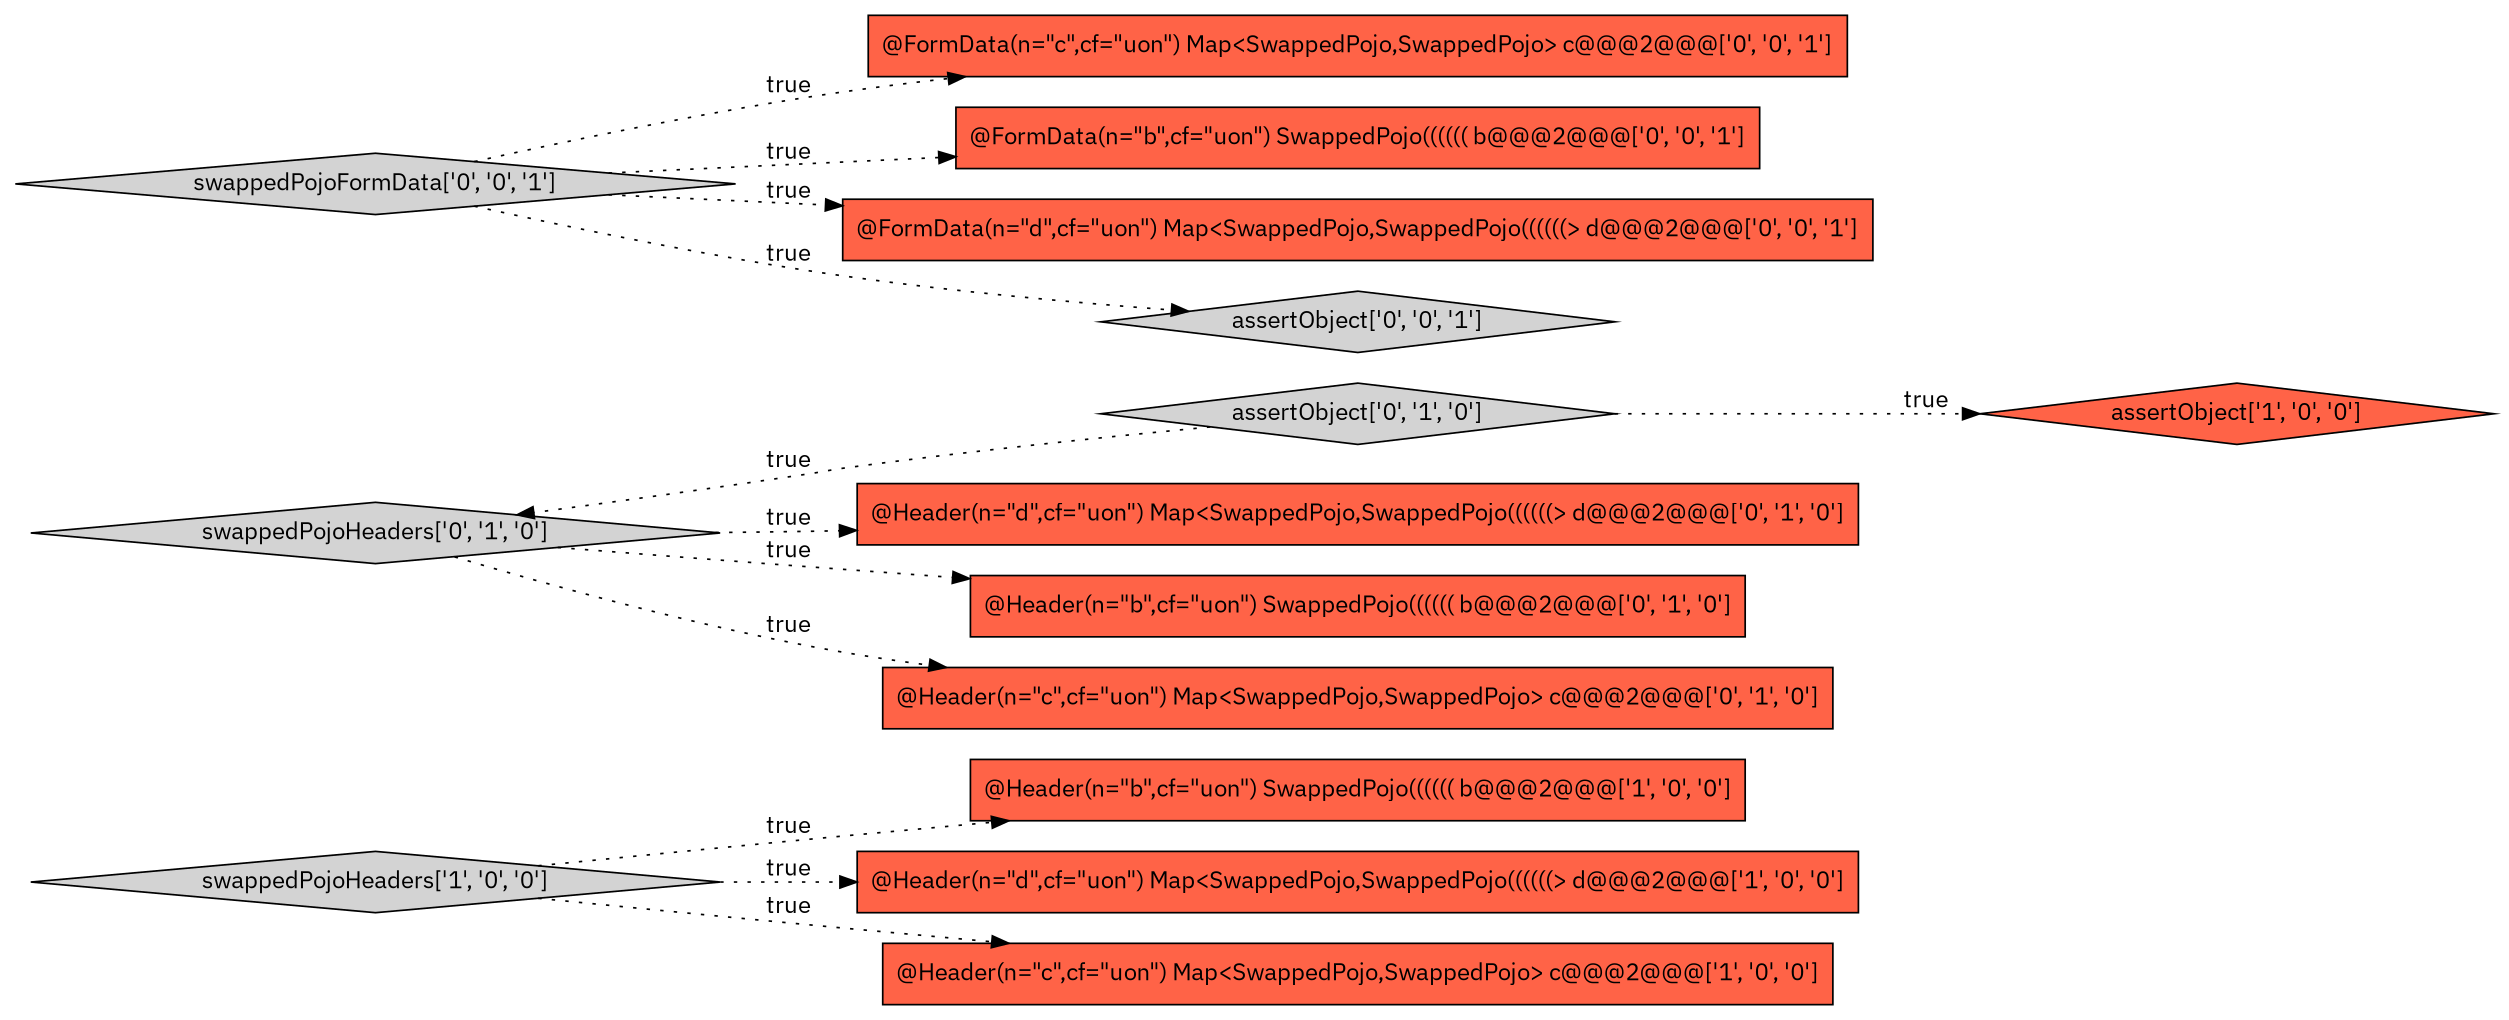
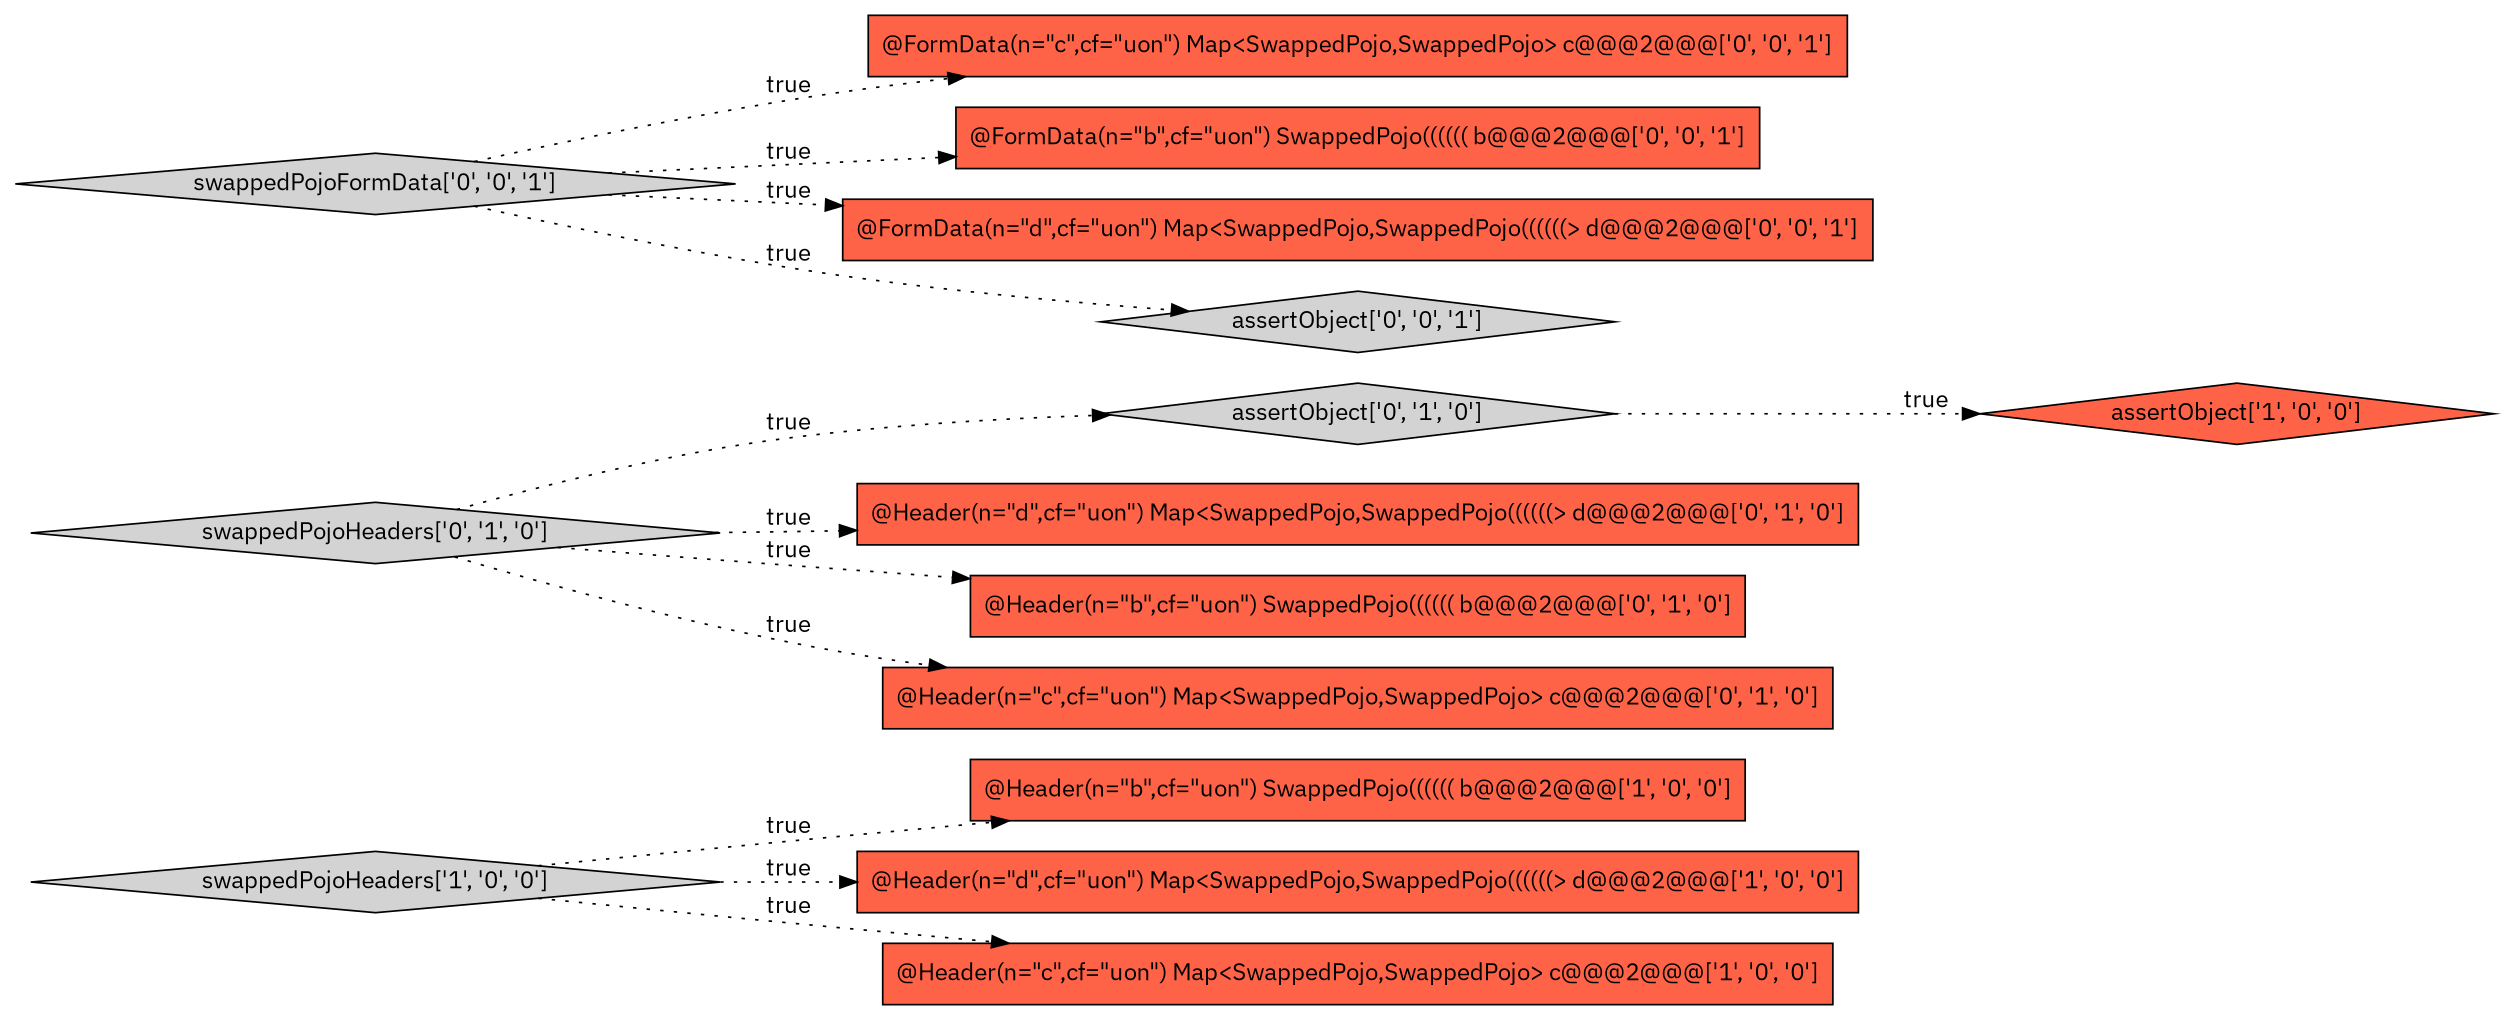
edge "assertObject['0', '1', '0']" -> "swappedPojoHeaders['0', '1', '0']": reversed
